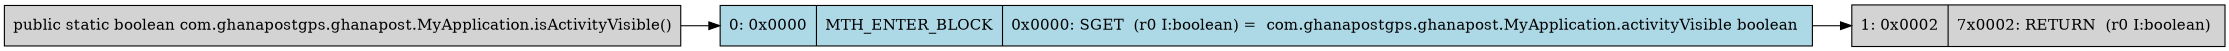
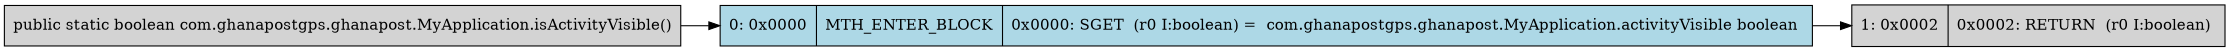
node "1: 0x0002": text "7x0002: RETURN  (r0 I:boolean)" -> "0x0002: RETURN  (r0 I:boolean)"
